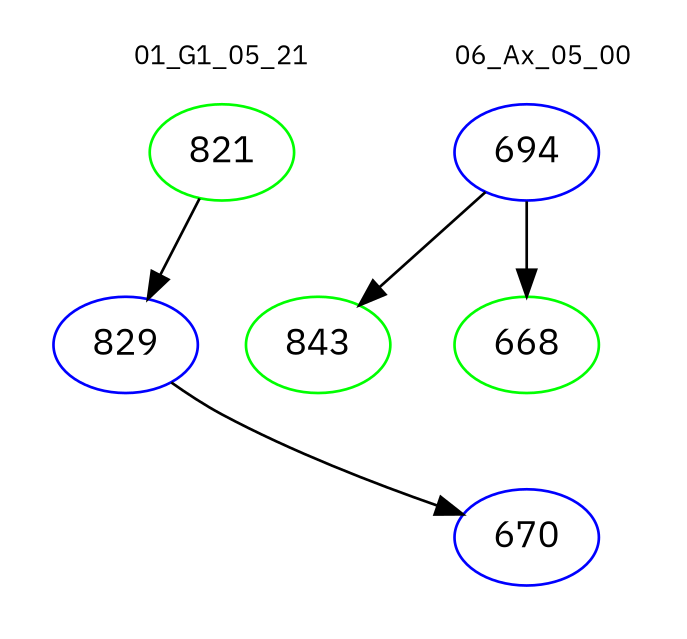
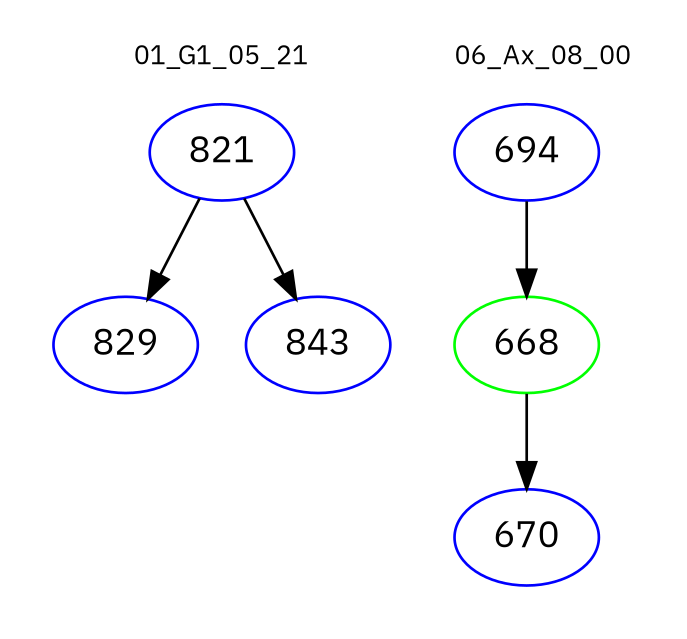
cluster "06_Ax_05_00": label "06_Ax_05_00" -> "06_Ax_08_00"
node "821": color green -> blue
edge "694" -> "843": now "821" -> "843"
node "843": color green -> blue
edge "829" -> "670": now "668" -> "670"
